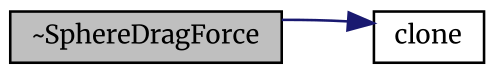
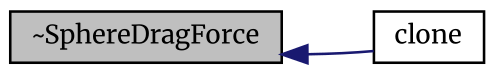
edge "~SphereDragForce" -> "clone": reversed
